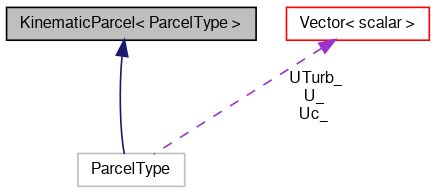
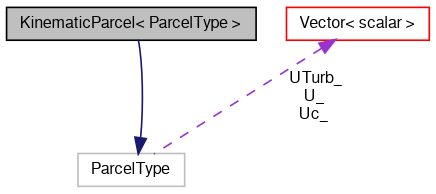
edge "ParcelType" -> "KinematicParcel< ParcelType >": reversed
